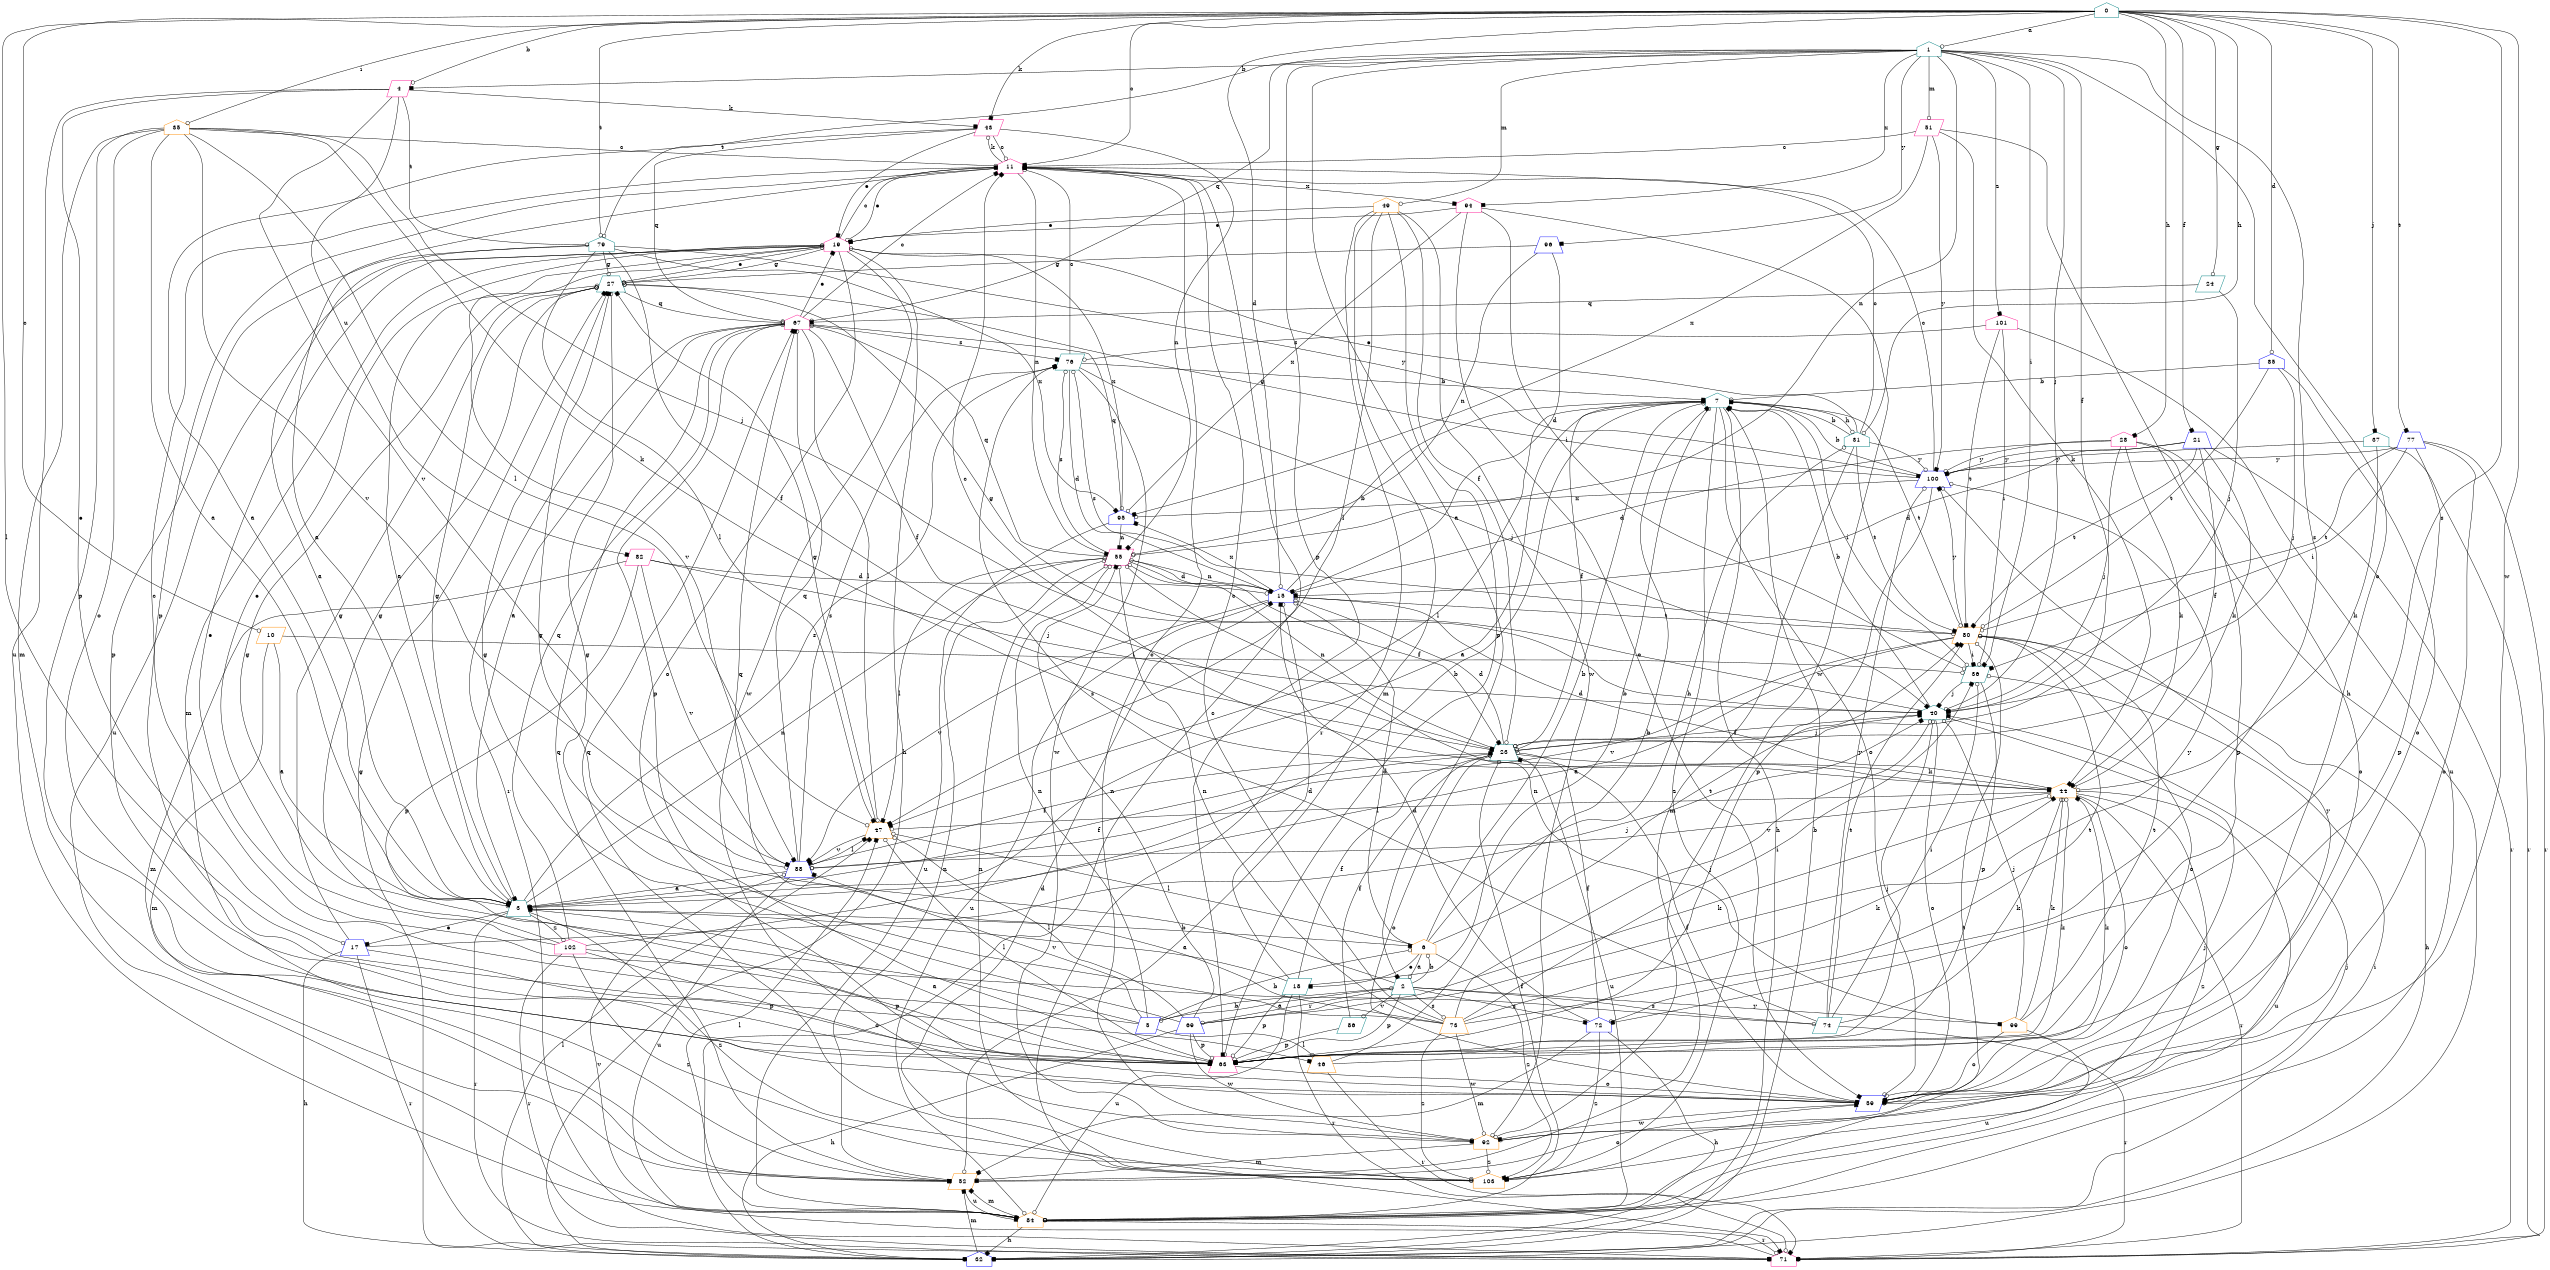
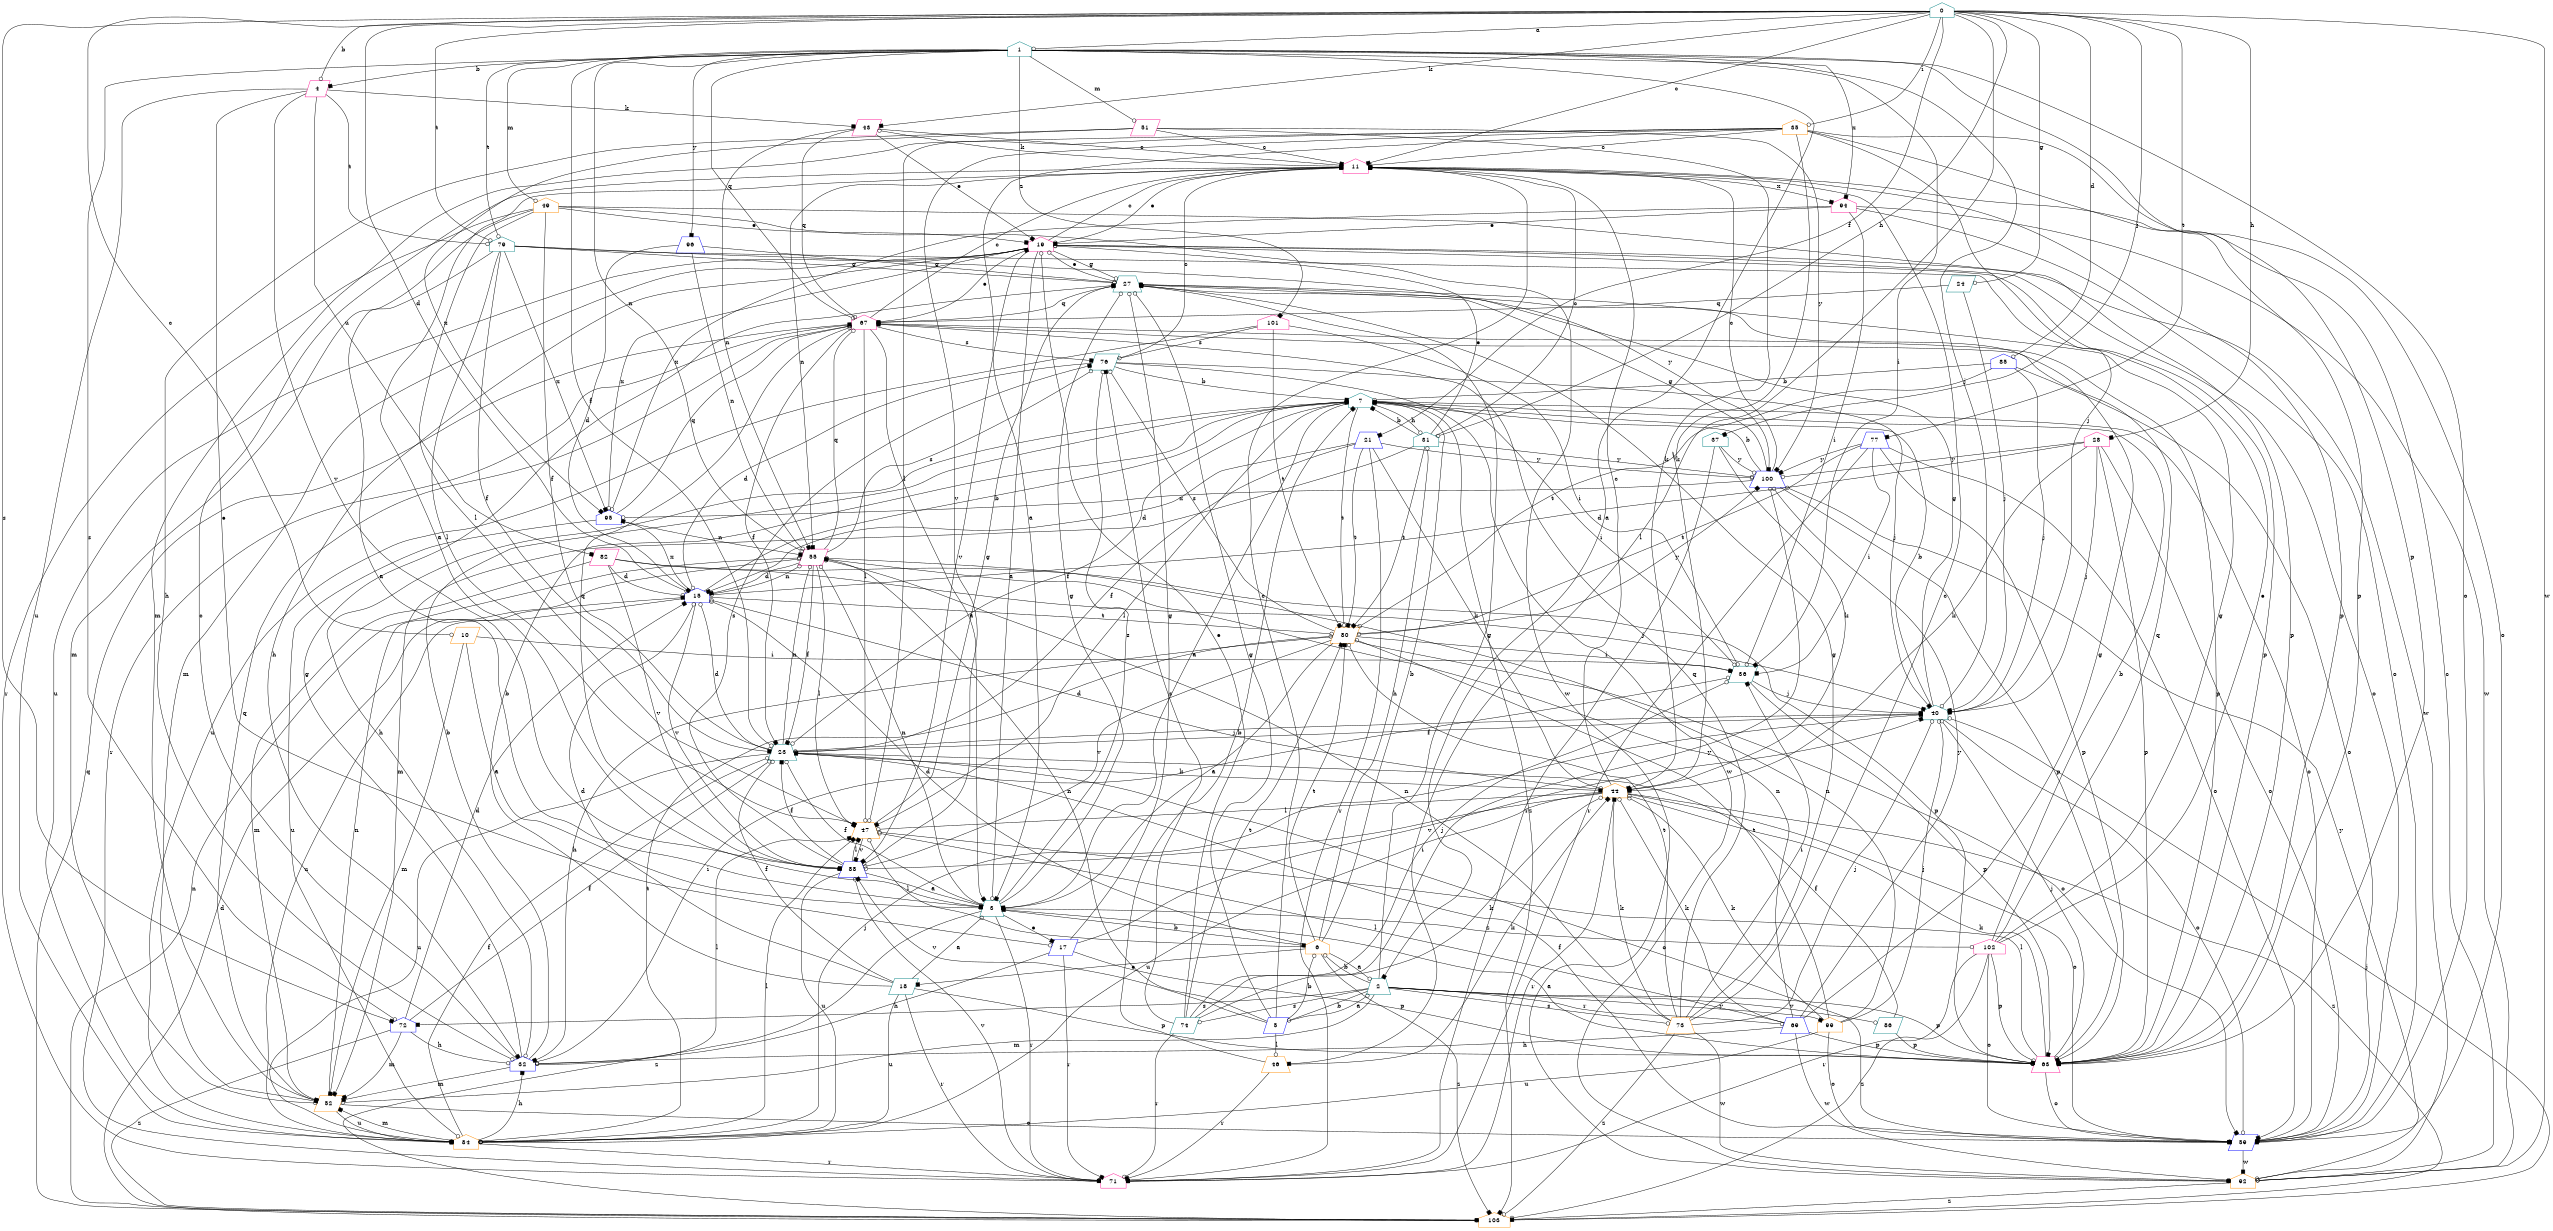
edge "43" -> "3": removed, label "a"
node "17": shape trapezium -> parallelogram
edge "92" -> "52": now "2" -> "52"
